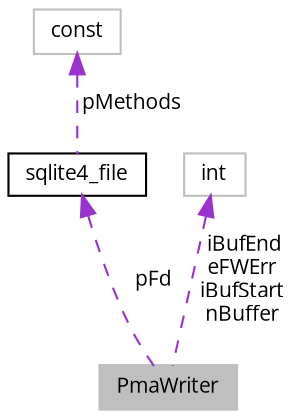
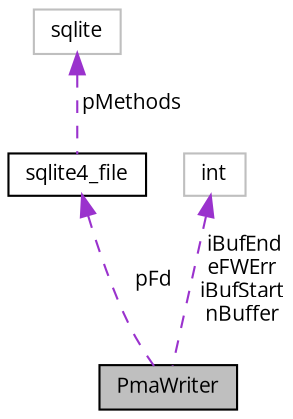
node "const": label "const" -> "sqlite"
node "PmaWriter": color grey75 -> black
